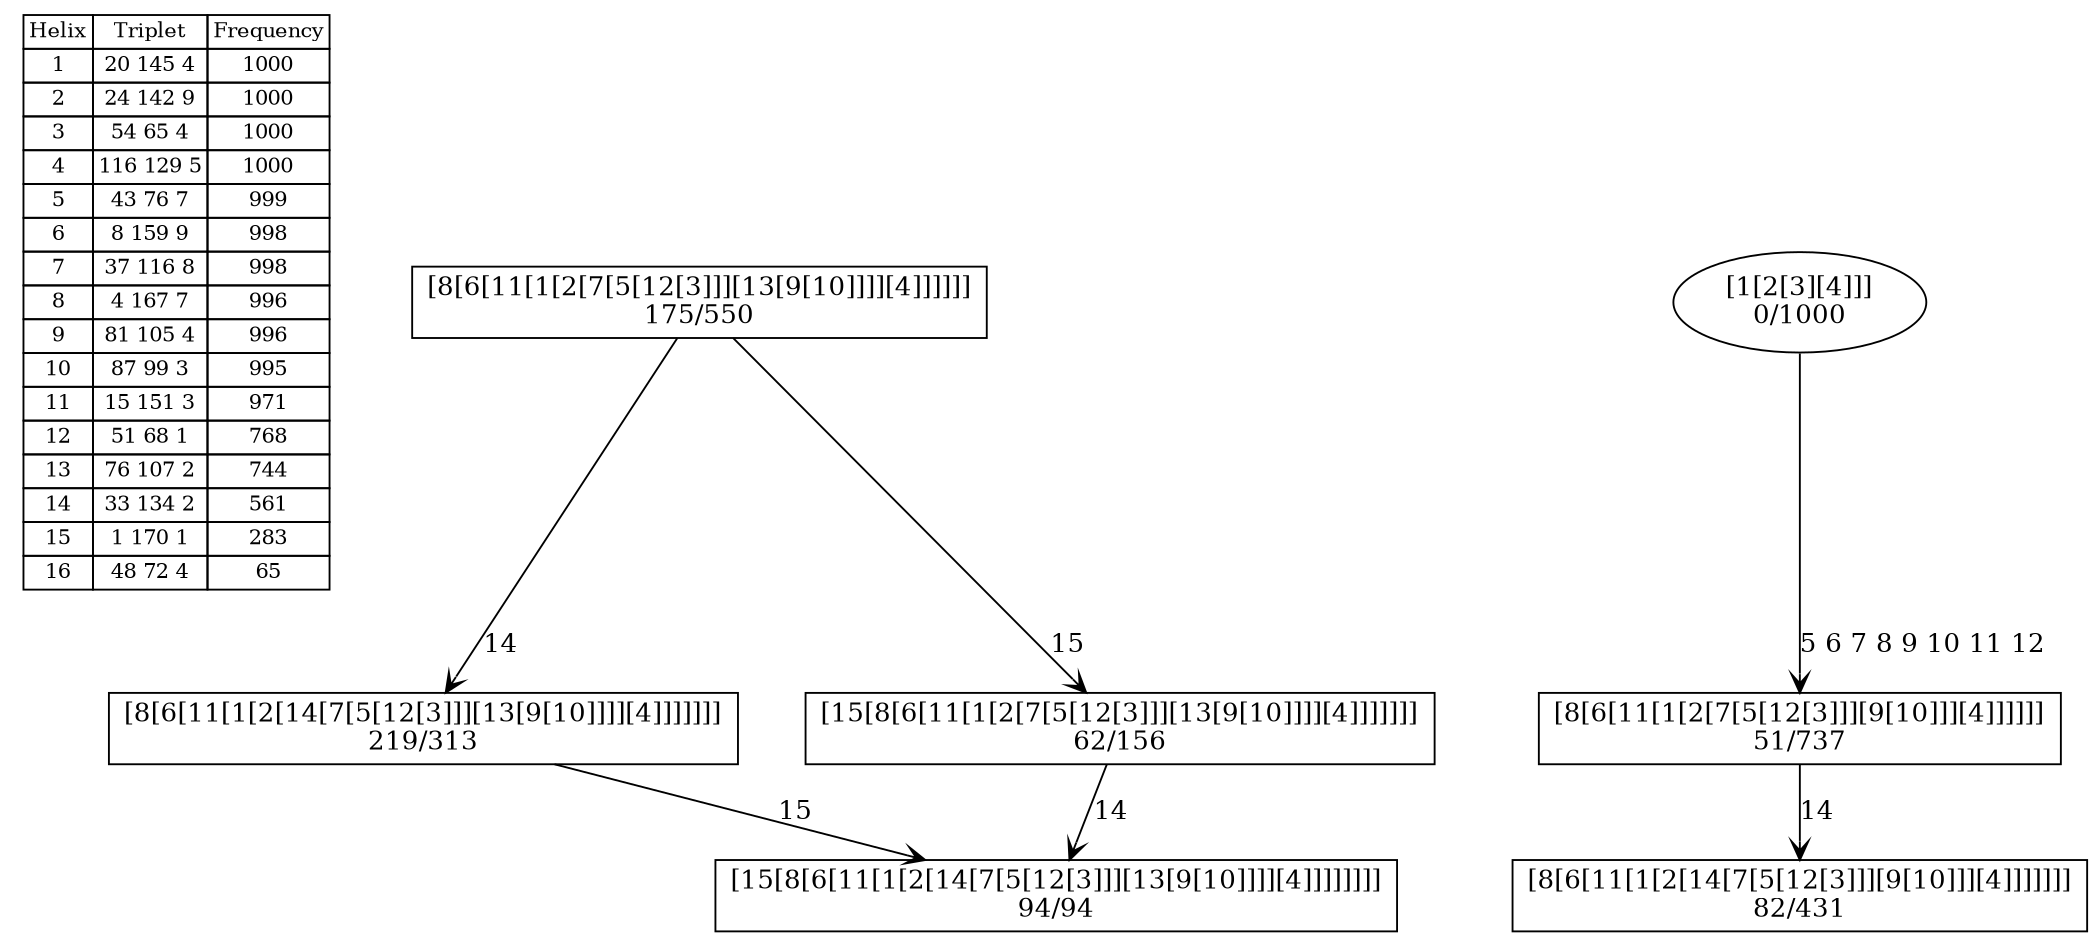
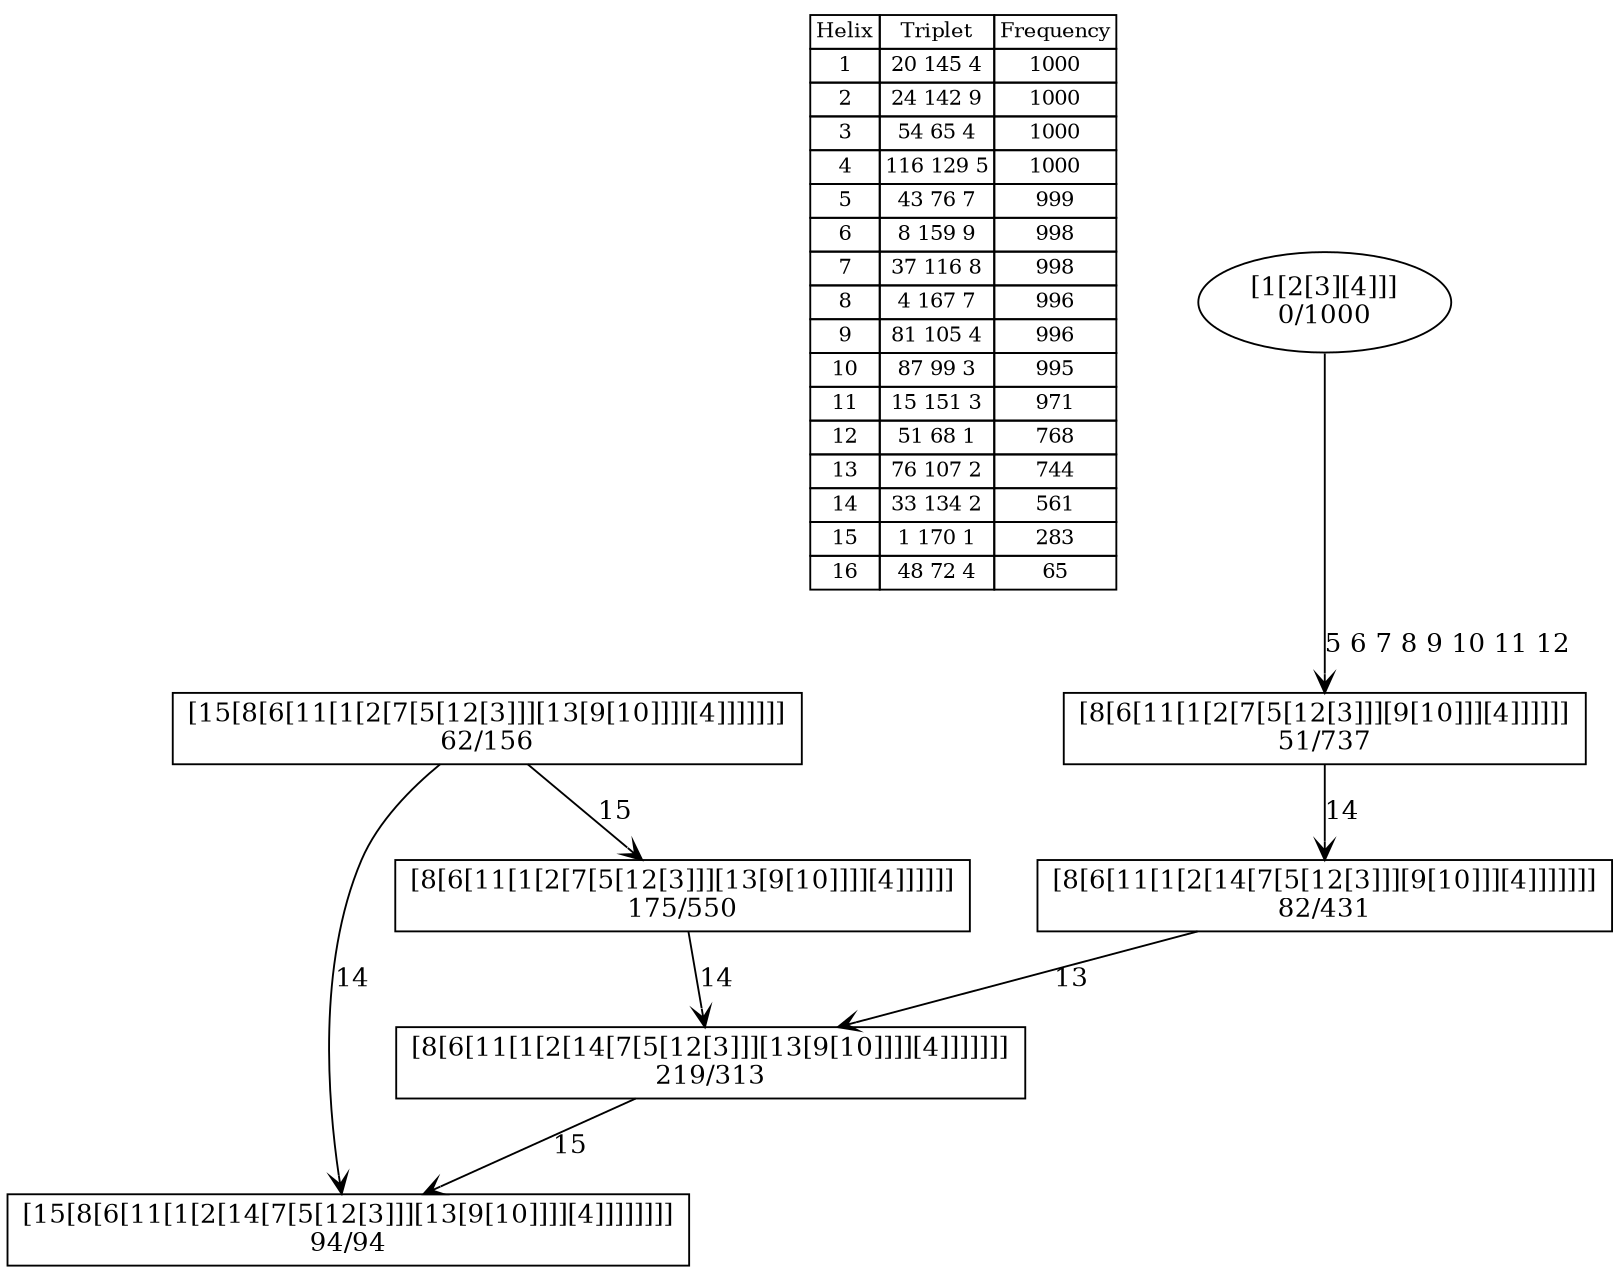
edge "[8[6[11[1[2[7[5[12[3]]][13[9[10]]]][4]]]]]] 175/550" -> "[15[8[6[11[1[2[7[5[12[3]]][13[9[10]]]][4]]]]]]] 62/156": reversed
edge "[8[6[11[1[2[14[7[5[12[3]]][9[10]]][4]]]]]]] 82/431" -> "[8[6[11[1[2[14[7[5[12[3]]][13[9[10]]]][4]]]]]]] 219/313": added, label "13"
